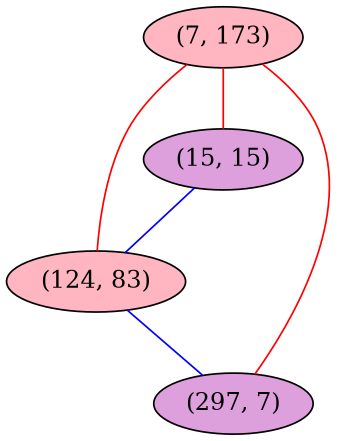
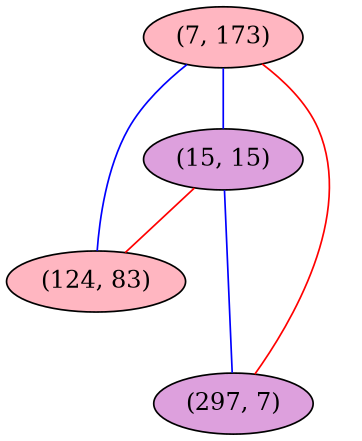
edge "(7, 173)" -- "(15, 15)": color red -> blue
edge "(7, 173)" -- "(124, 83)": color red -> blue
edge "(15, 15)" -- "(124, 83)": color blue -> red
edge "(124, 83)" -- "(297, 7)": now "(15, 15)" -- "(297, 7)"
